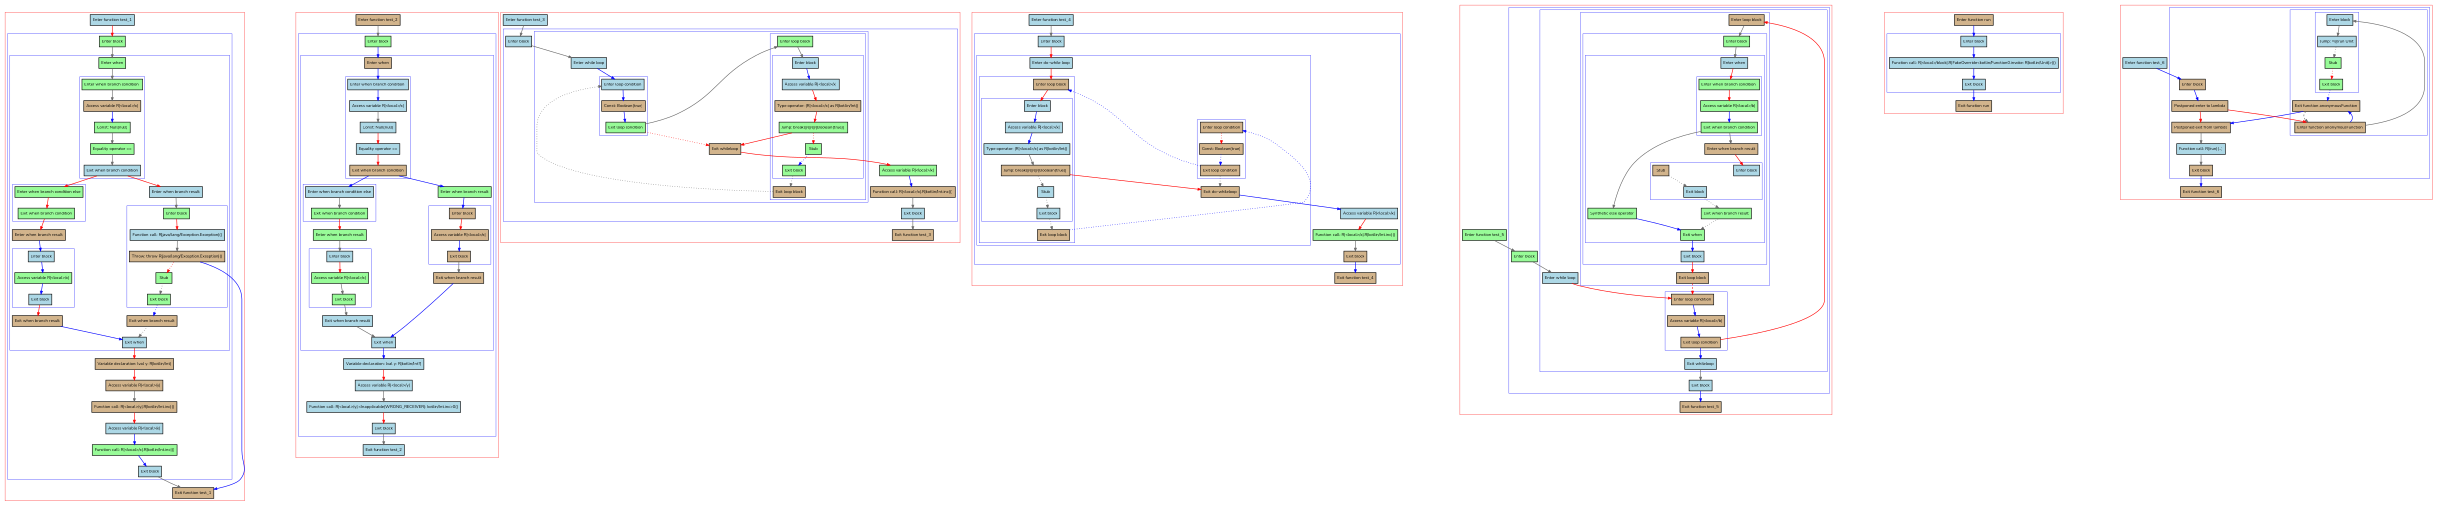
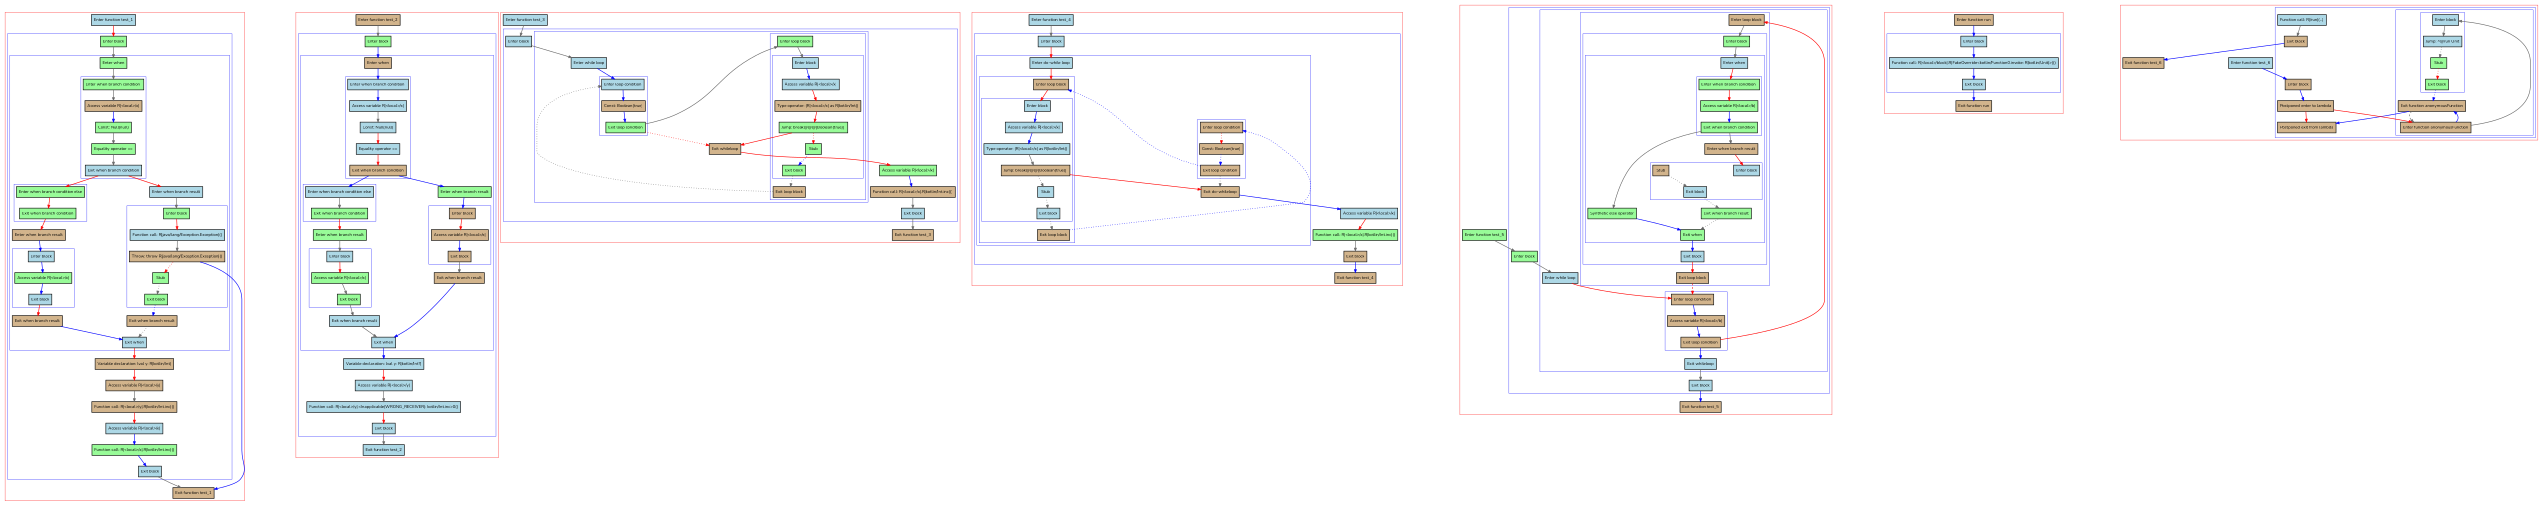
edge "Postponed exit from lambda" -> "Function call: R|/run|(...)": removed
